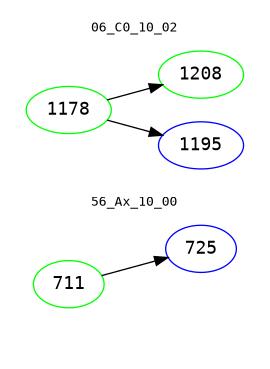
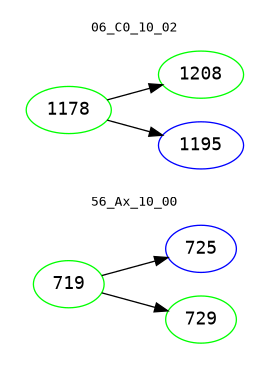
node "711": label "711" -> "719"
node "729": added
